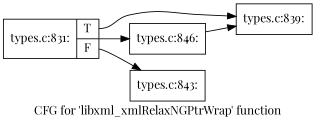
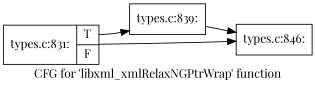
edge "types.c:846:" -> "types.c:839:": reversed
node "types.c:843:": removed
